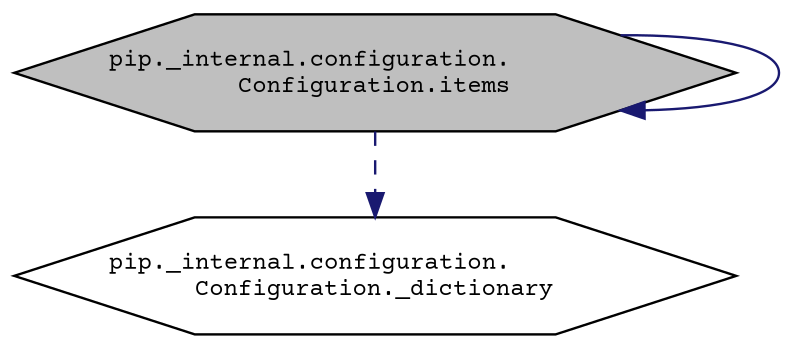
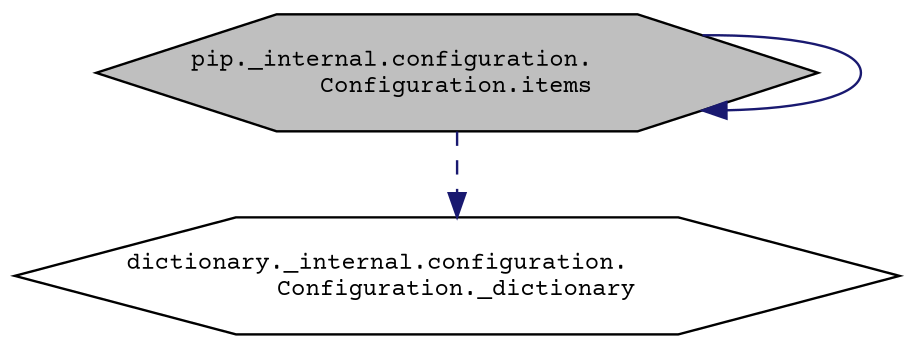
node "pip._internal.configuration. Configuration._dictionary": label "pip._internal.configuration. Configuration._dictionary" -> "dictionary._internal.configuration. Configuration._dictionary"
